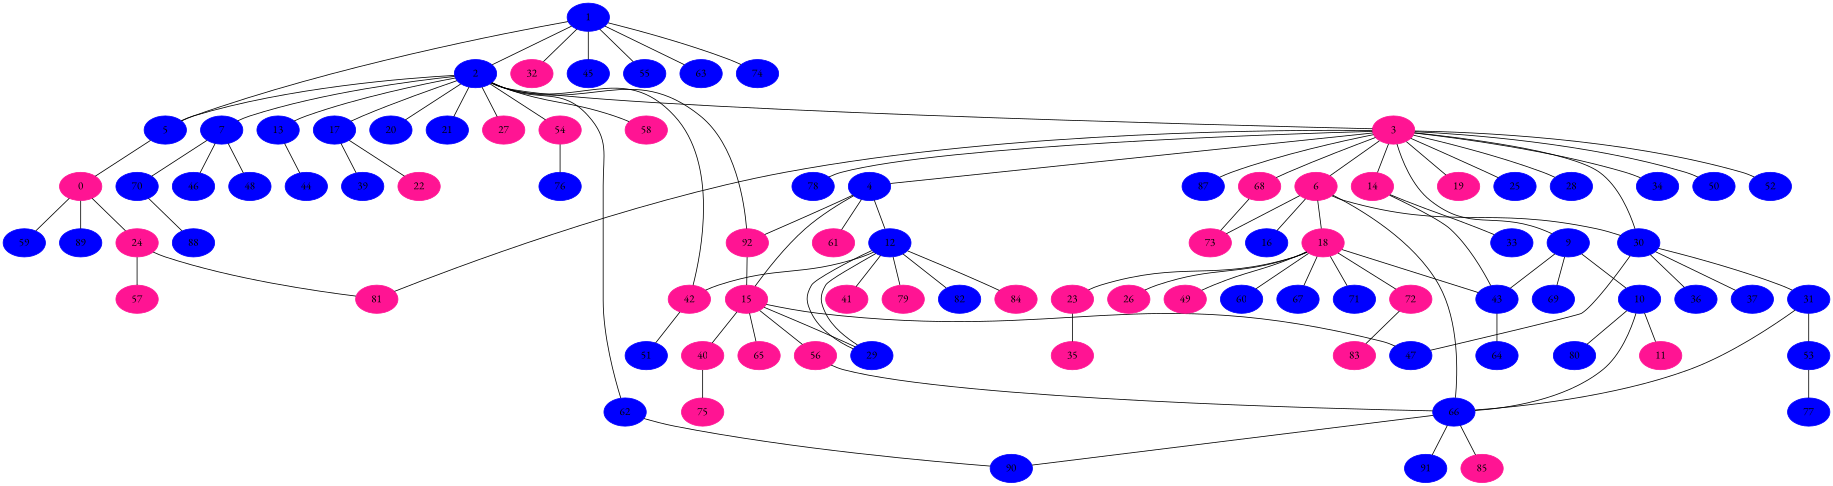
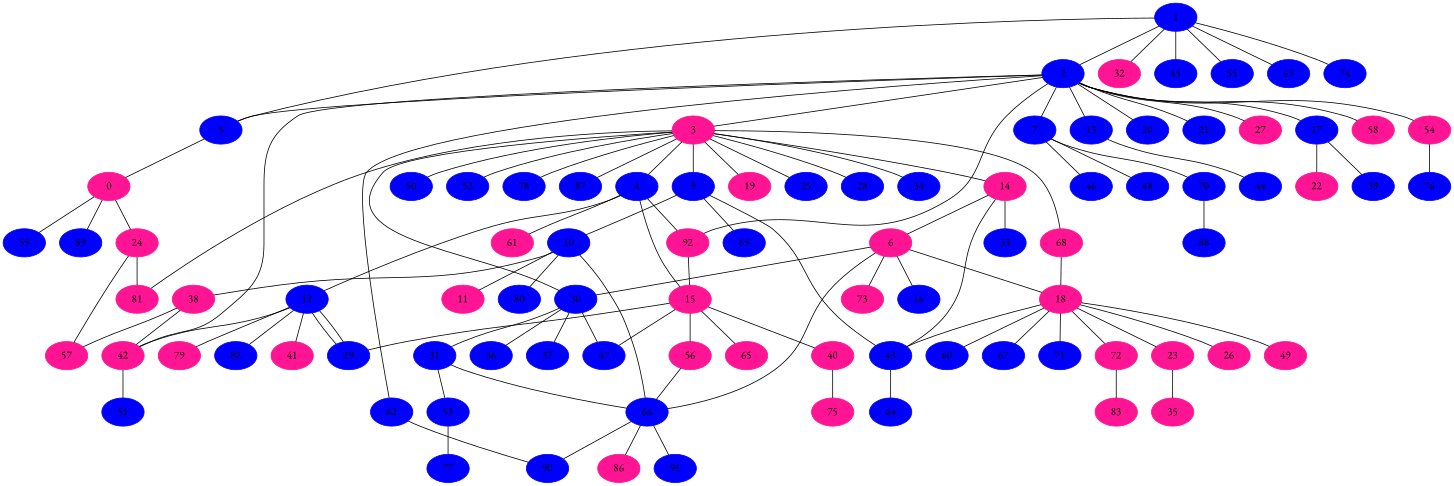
edge "3" -- "6": now "14" -- "6"
edge "68" -- "73": now "68" -- "18"
node "38": added
node "84": removed
node "85": label "85" -> "86"
